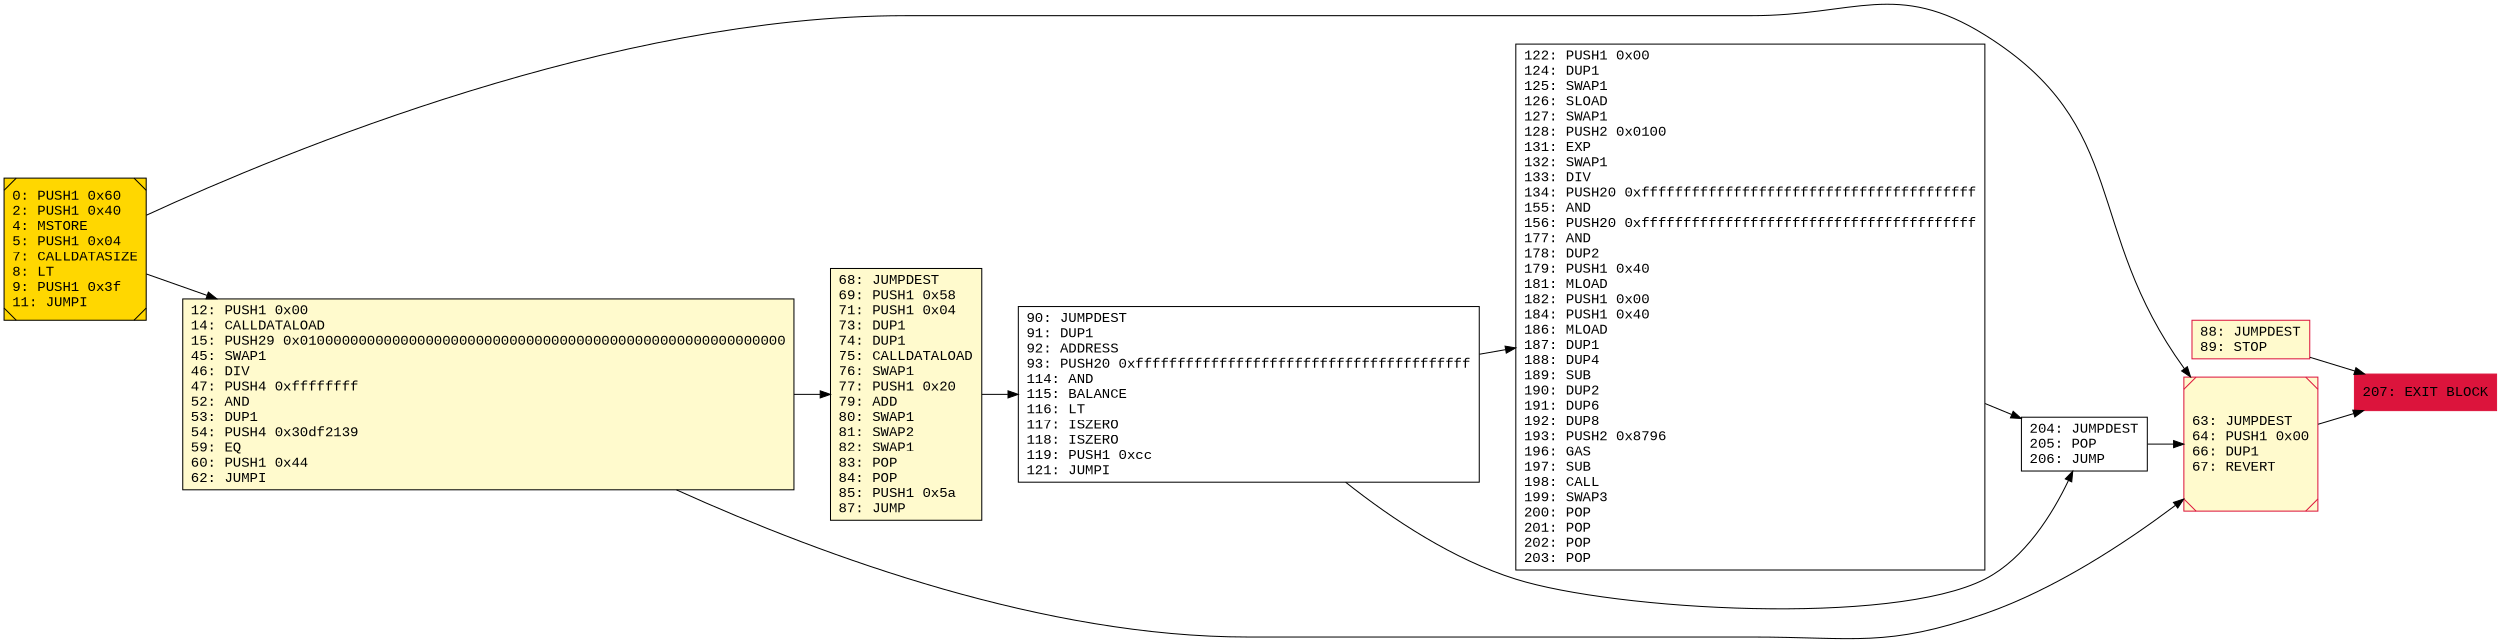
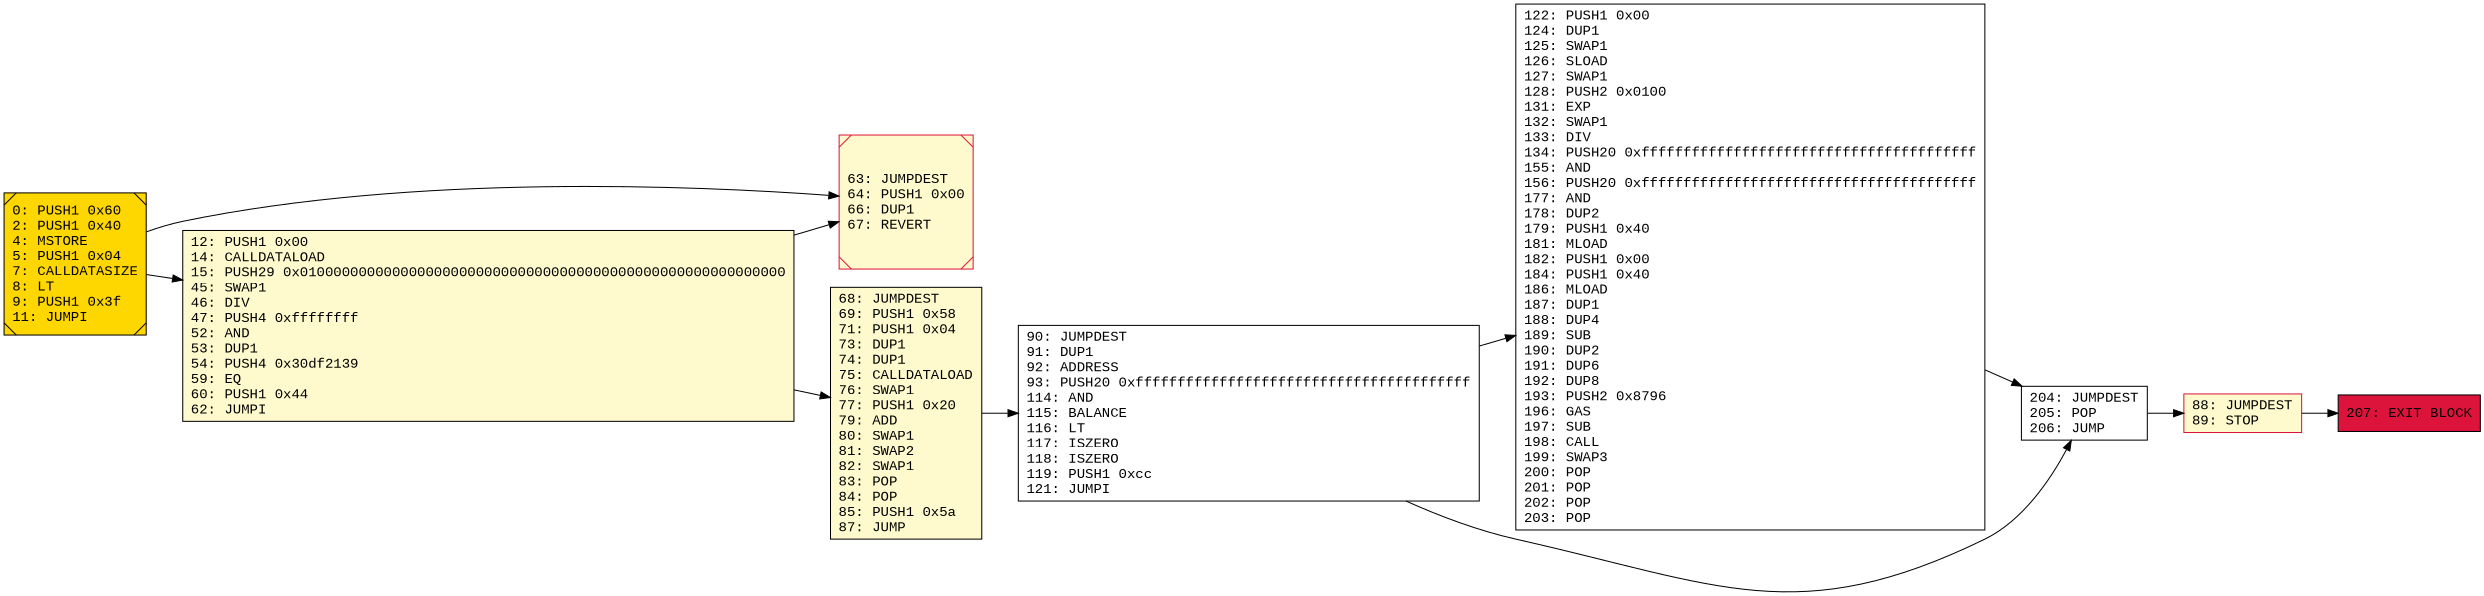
node "207: EXIT BLOCK": color crimson -> black
edge "63: JUMPDEST 64: PUSH1 0x00 66: DUP1 67: REVERT" -> "207: EXIT BLOCK": removed
edge "204: JUMPDEST 205: POP 206: JUMP" -> "63: JUMPDEST 64: PUSH1 0x00 66: DUP1 67: REVERT": now "204: JUMPDEST 205: POP 206: JUMP" -> "88: JUMPDEST 89: STOP"
